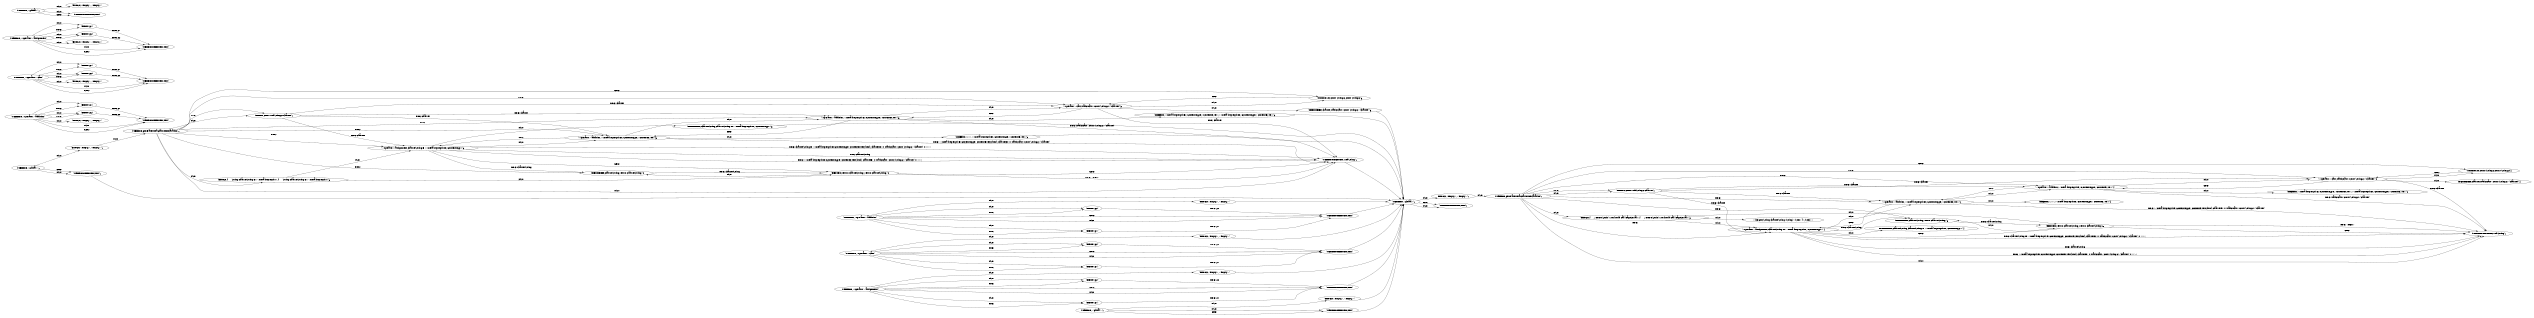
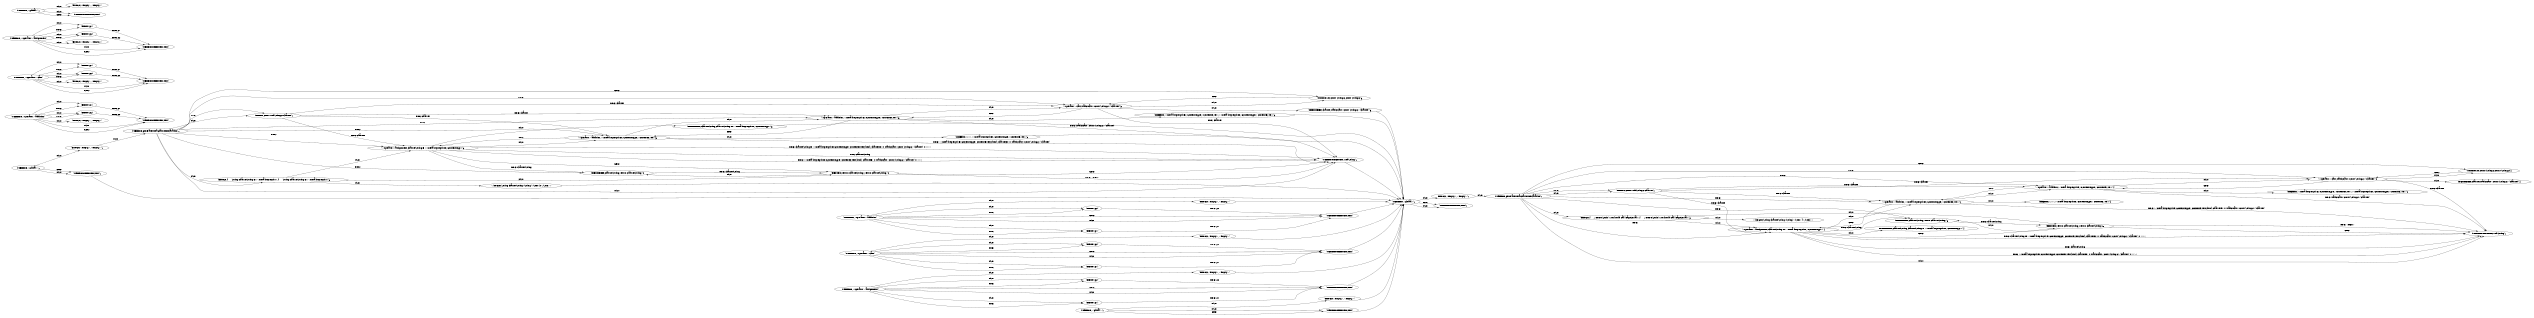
node "<(LOCAL,String charsetString: String)<SUB>3</SUB>>": added
